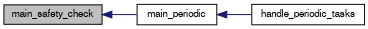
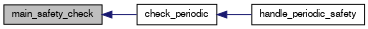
node "main_periodic": label "main_periodic" -> "check_periodic"
node "handle_periodic_tasks": label "handle_periodic_tasks" -> "handle_periodic_safety"
